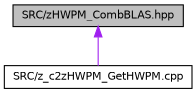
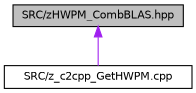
node "SRC/z_c2zHWPM_GetHWPM.cpp": label "SRC/z_c2zHWPM_GetHWPM.cpp" -> "SRC/z_c2cpp_GetHWPM.cpp"
